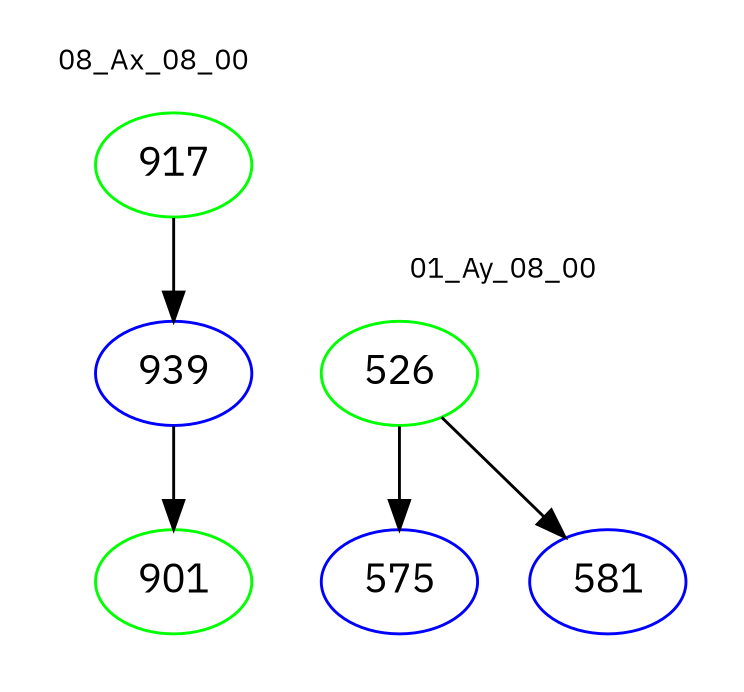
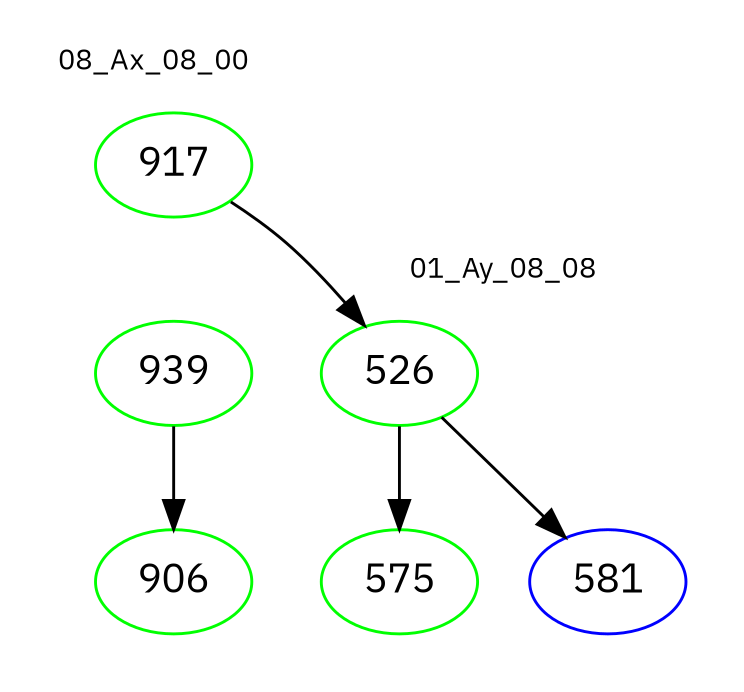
edge "917" -> "939": now "917" -> "526"
cluster "01_Ay_08_00": label "01_Ay_08_00" -> "01_Ay_08_08"
node "939": color blue -> green
node "901": label "901" -> "906"
node "575": color blue -> green
